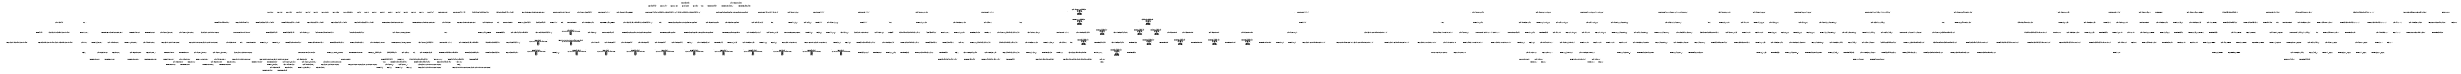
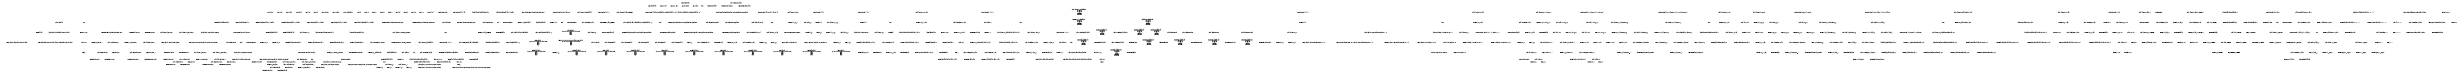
node "(IDENTIFIER,eid,v27 - eid)": added
node "(IDENTIFIER,hapd,hostapd_drv_sta_disassoc(hapd, addr, 5))": removed
